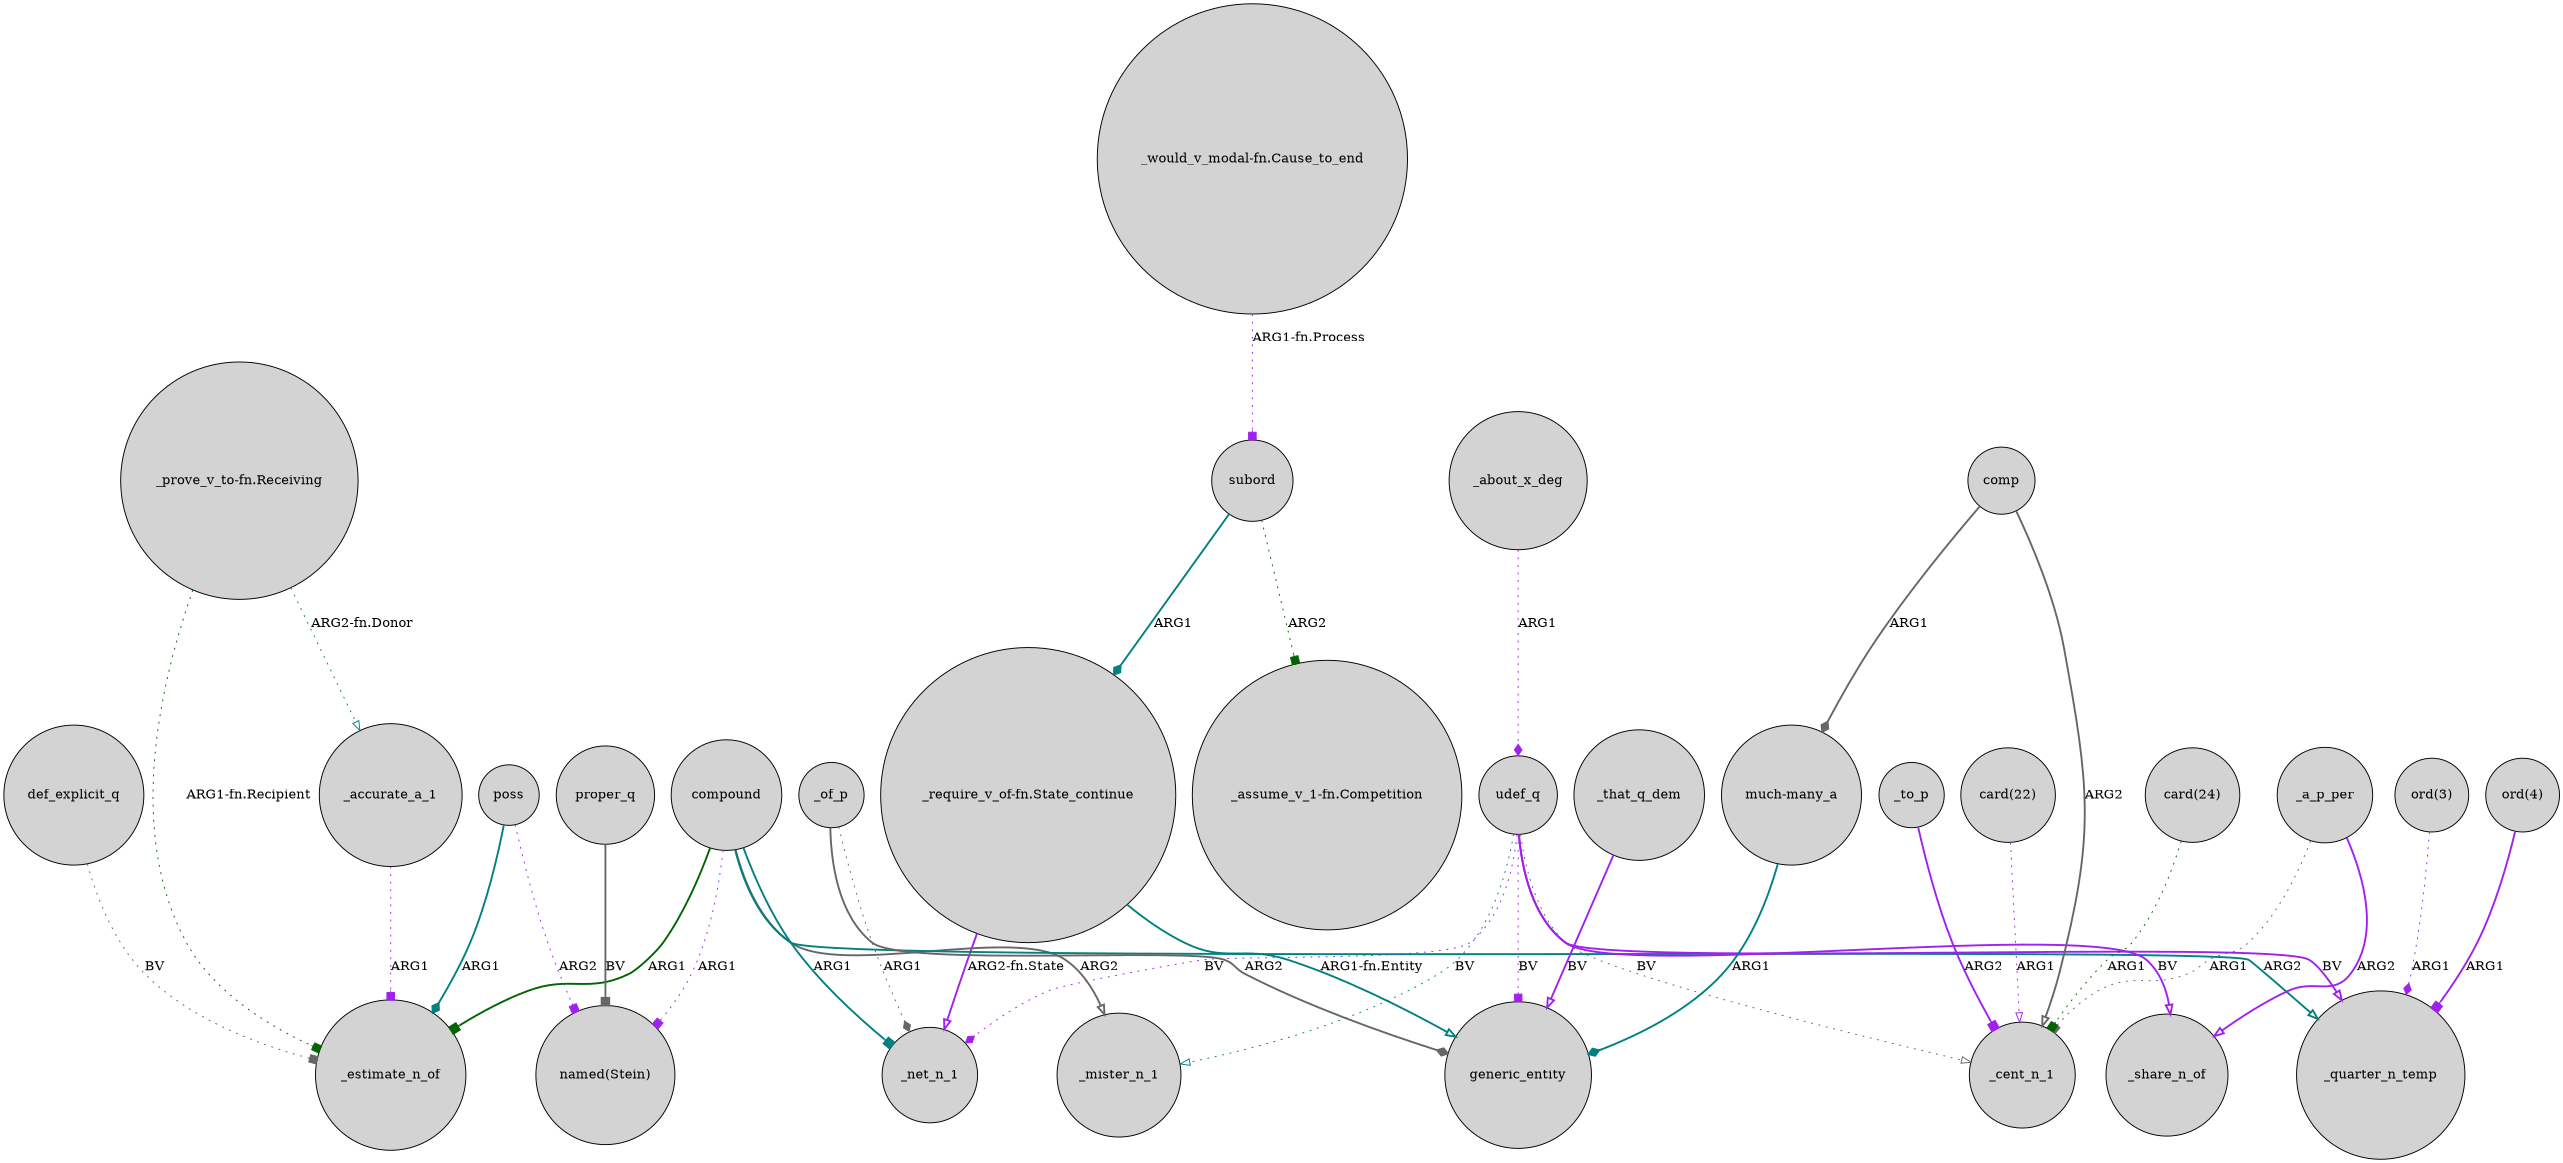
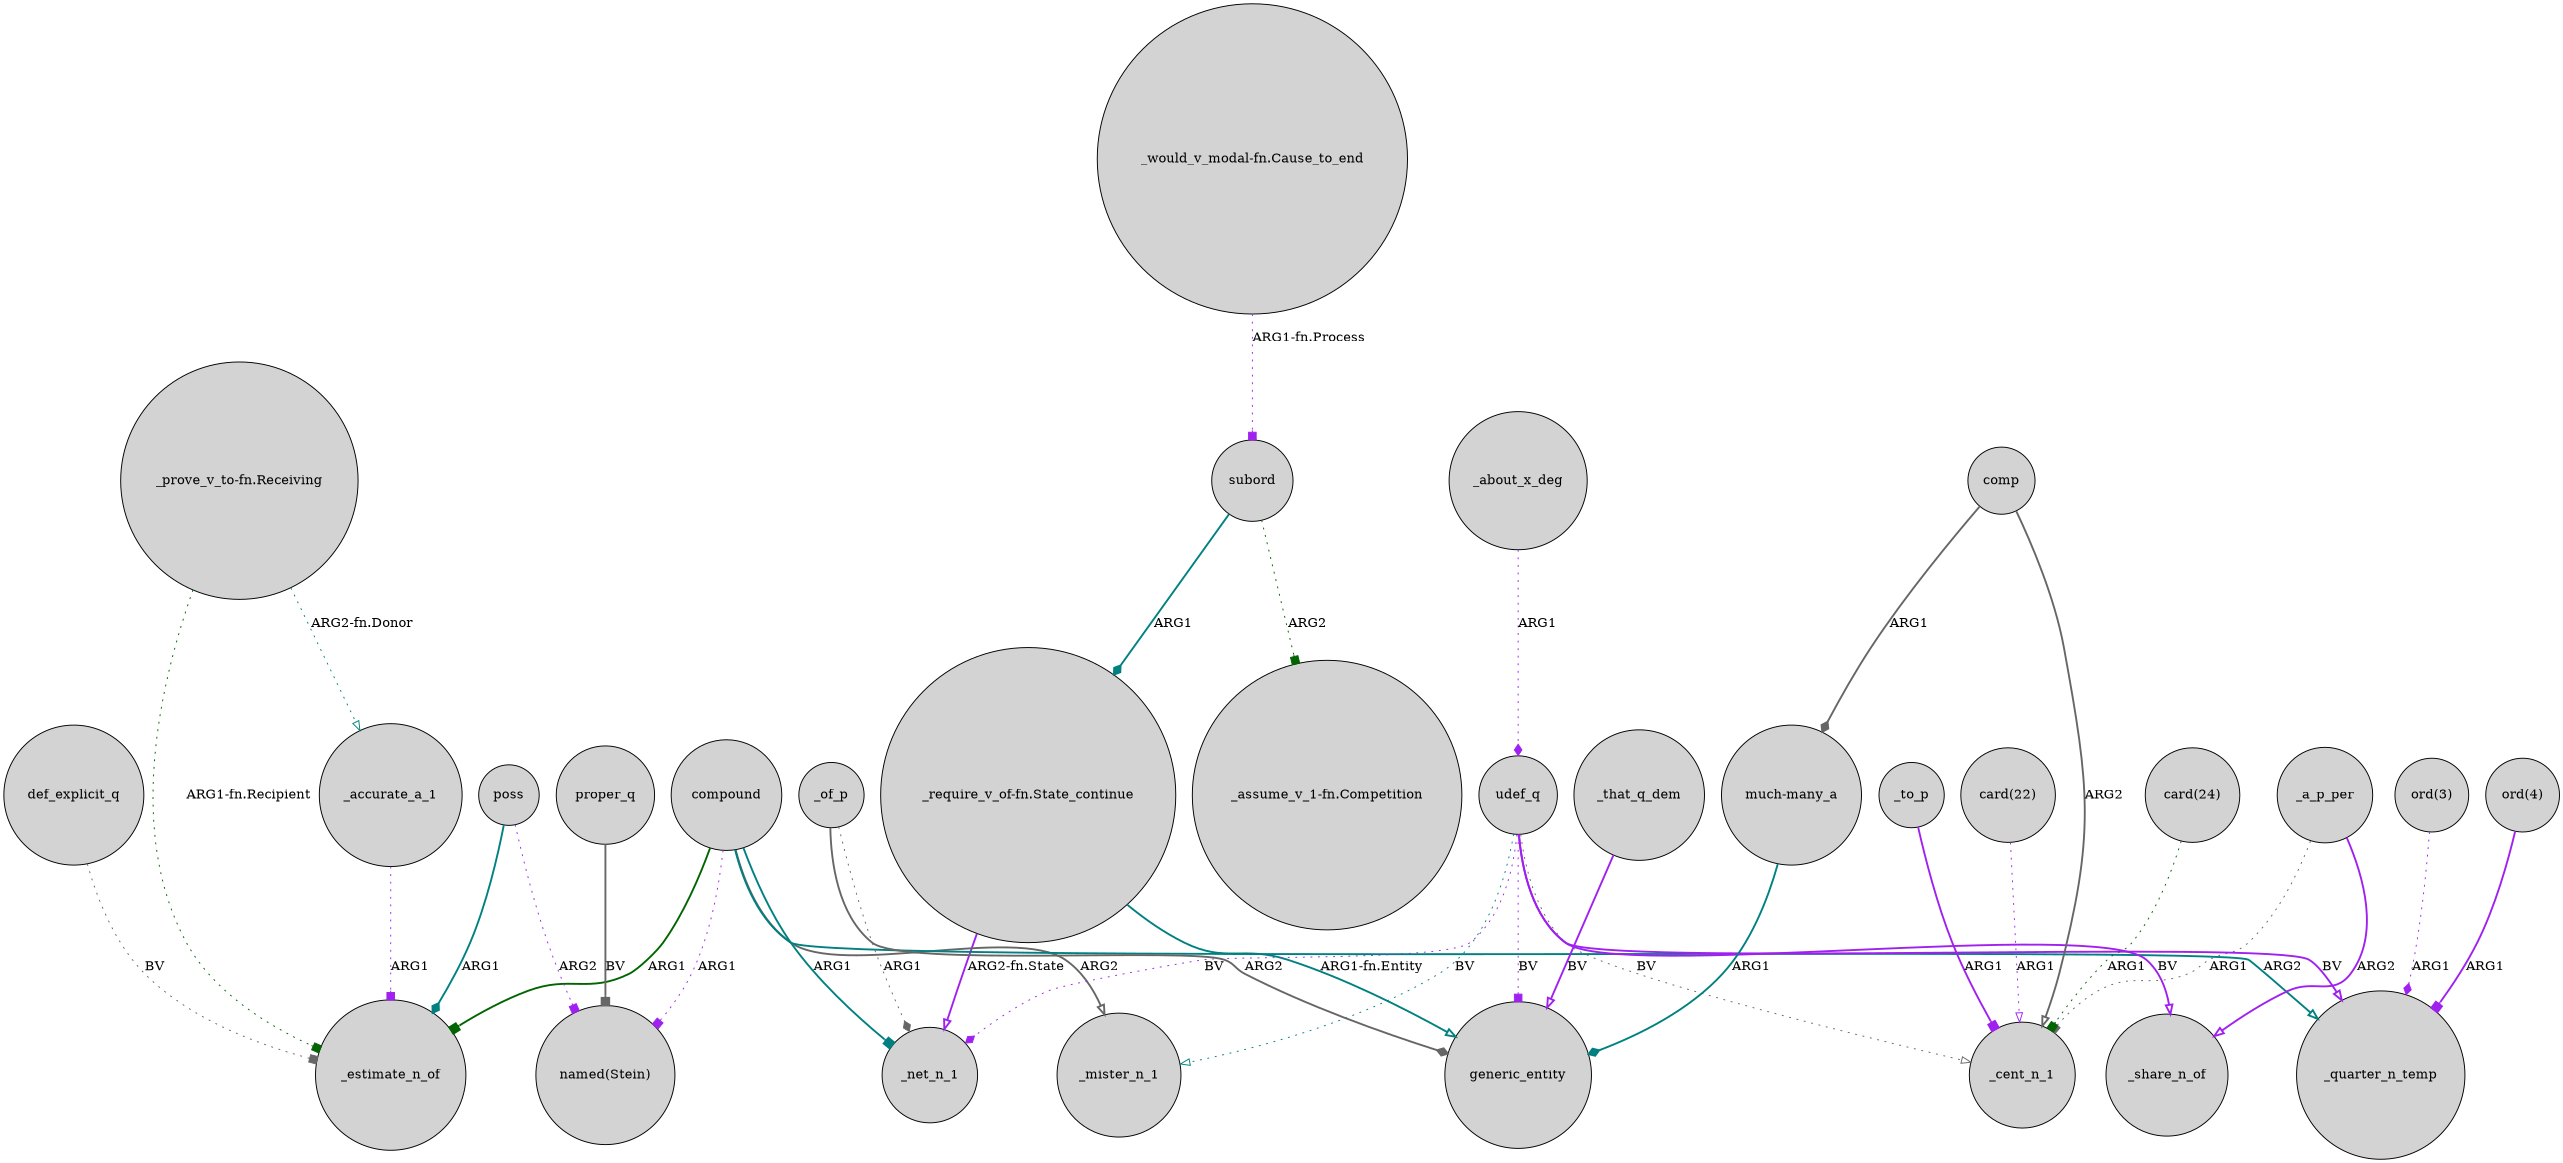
edge "_to_p" -> "_cent_n_1": label "ARG2" -> "ARG1"
